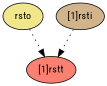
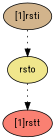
edge "[1]rsti" -> "[1]rstt": now "[1]rsti" -> "rsto"
